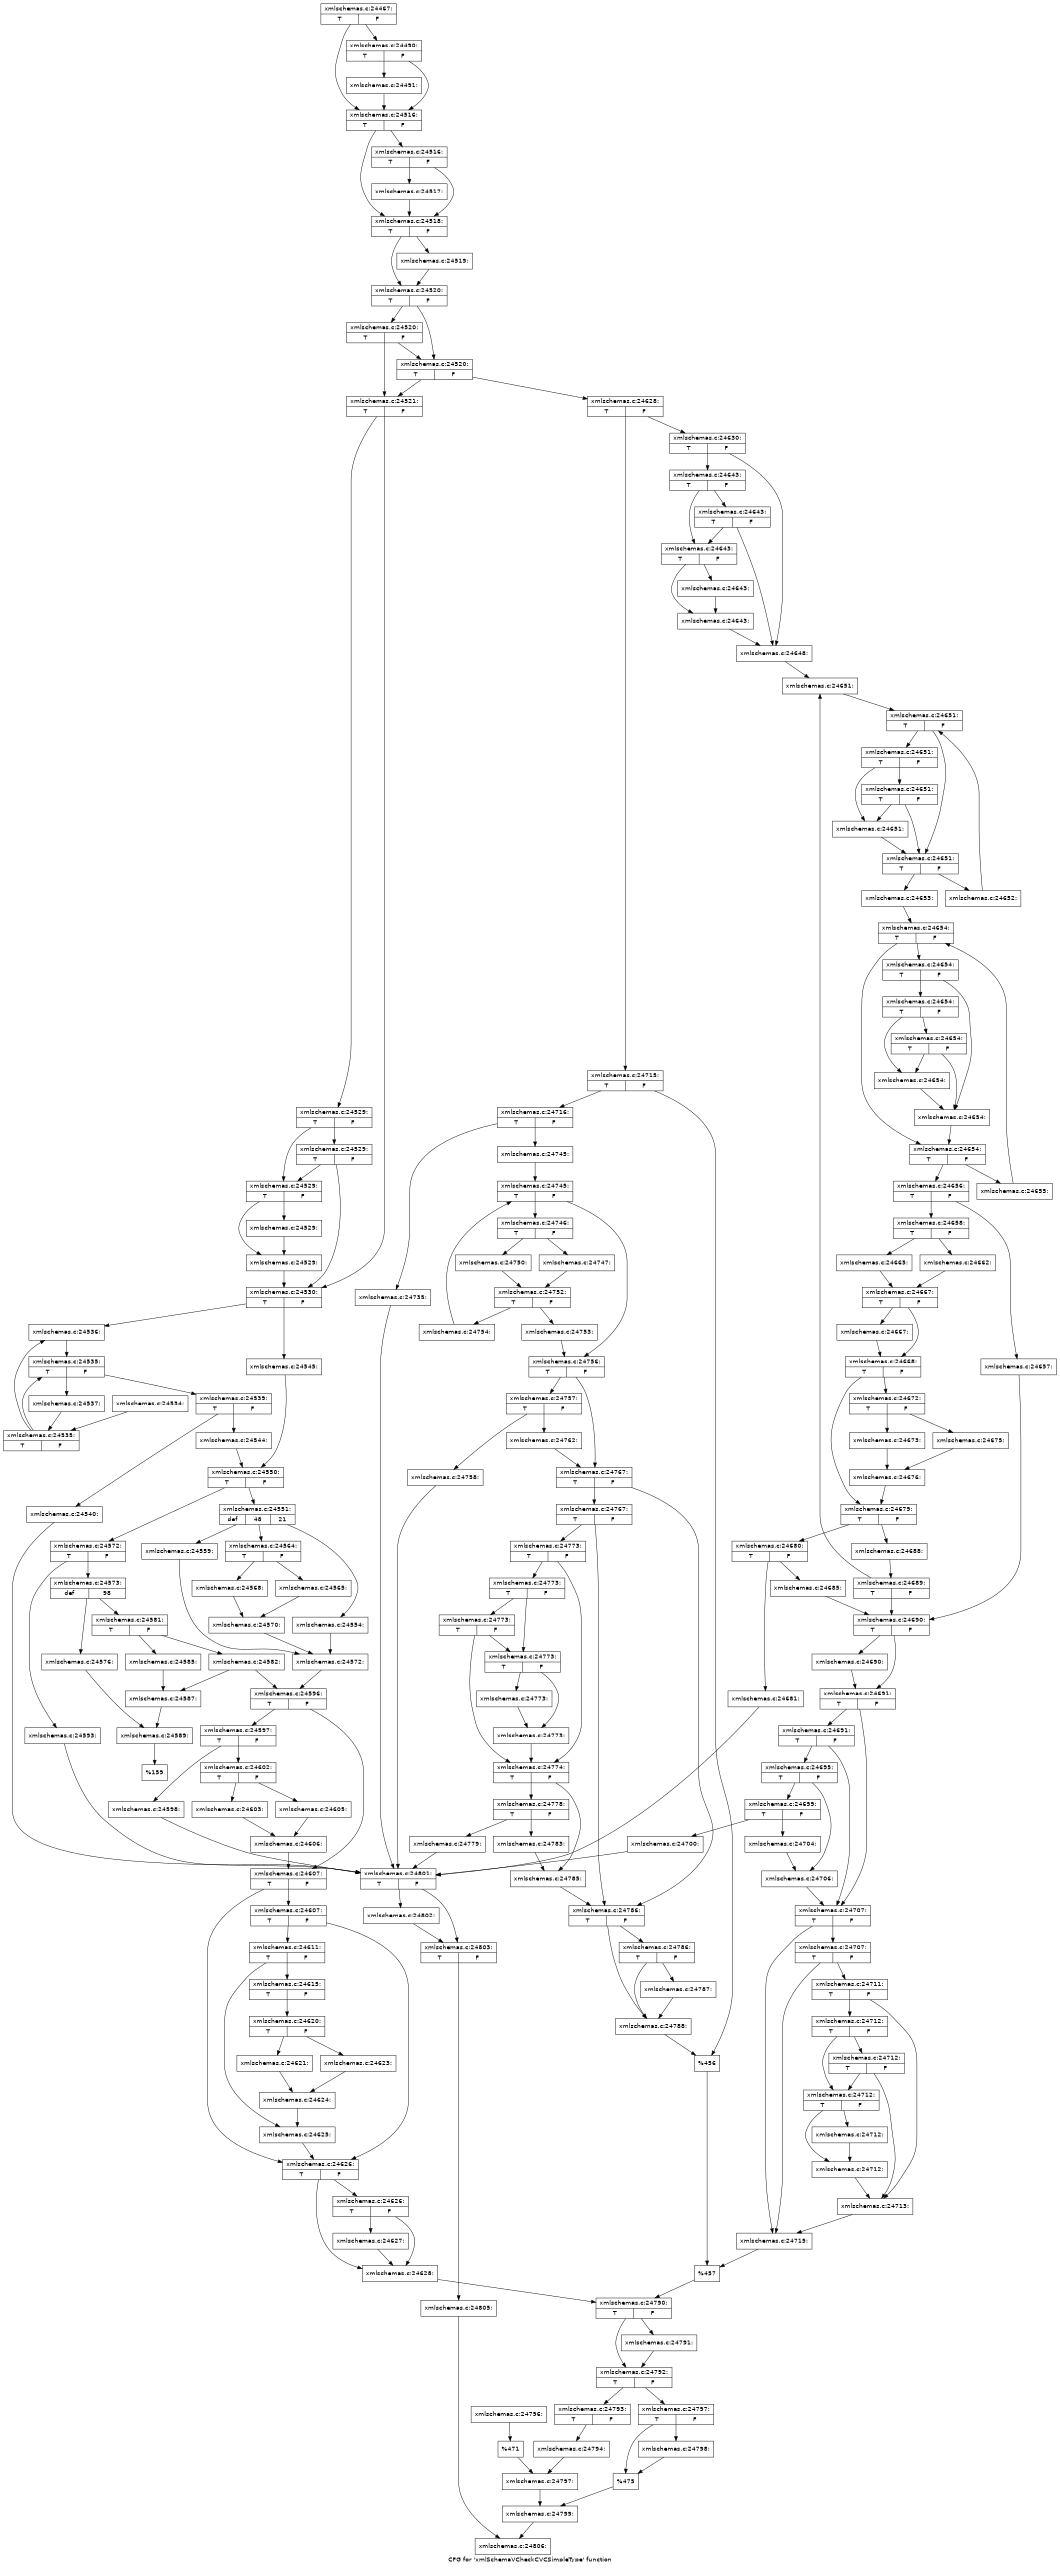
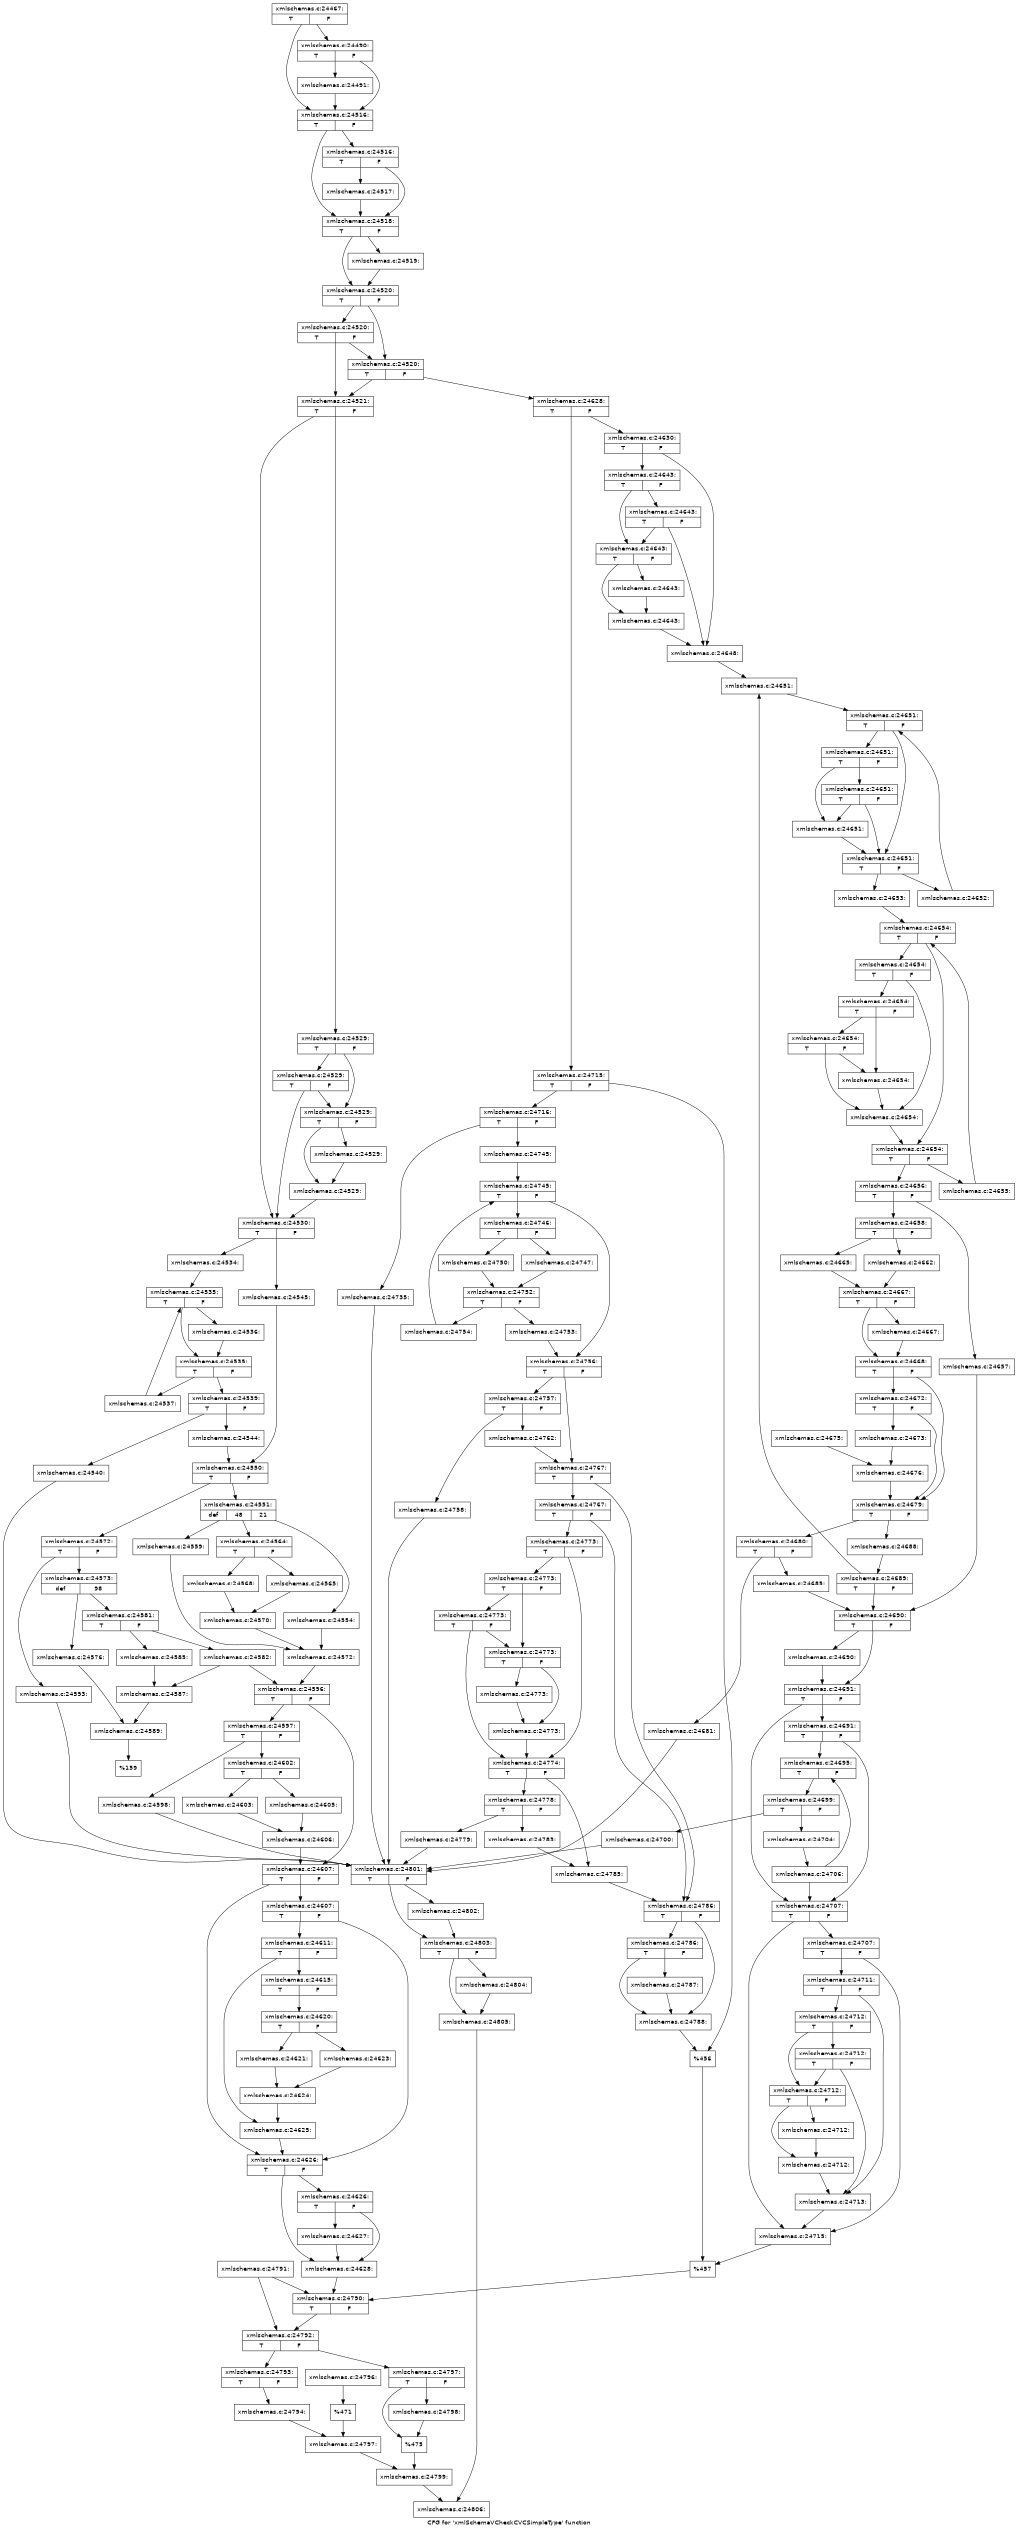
edge "xmlschemas.c:24530:" -> "xmlschemas.c:24536:": now "xmlschemas.c:24530:" -> "xmlschemas.c:24534:"
edge "xmlschemas.c:24672:" -> "xmlschemas.c:24675:": now "xmlschemas.c:24672:" -> "xmlschemas.c:24679:"
edge "xmlschemas.c:24695:" -> "xmlschemas.c:24706:": reversed
node "xmlschemas.c:24804:": added
edge "xmlschemas.c:24790:" -> "xmlschemas.c:24791:": reversed
